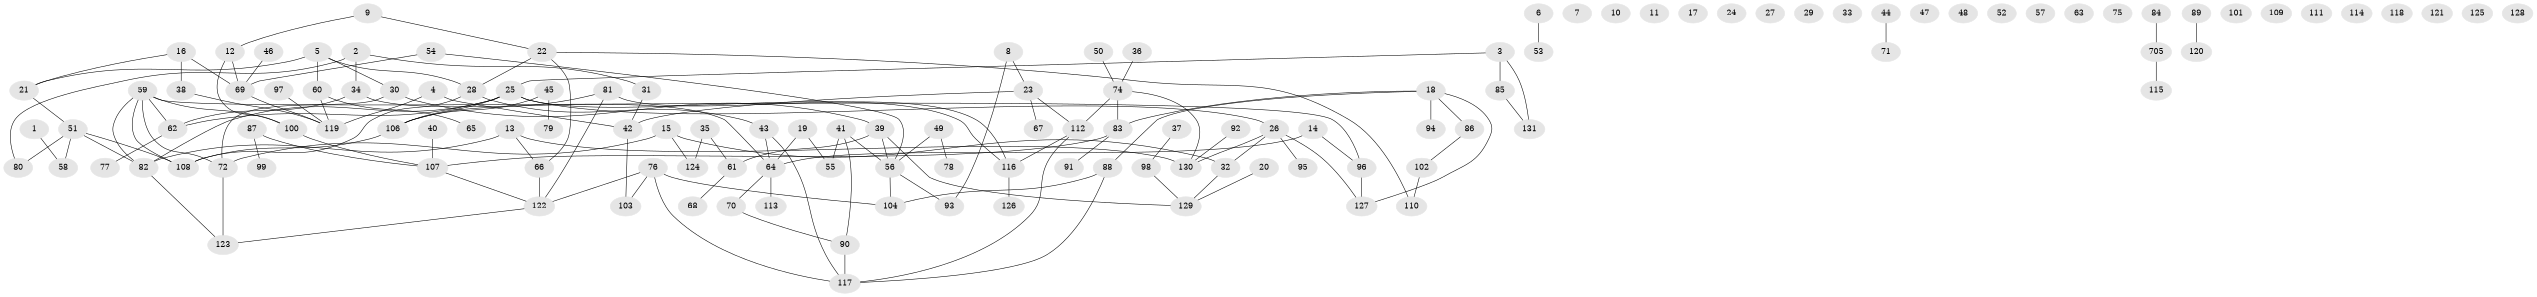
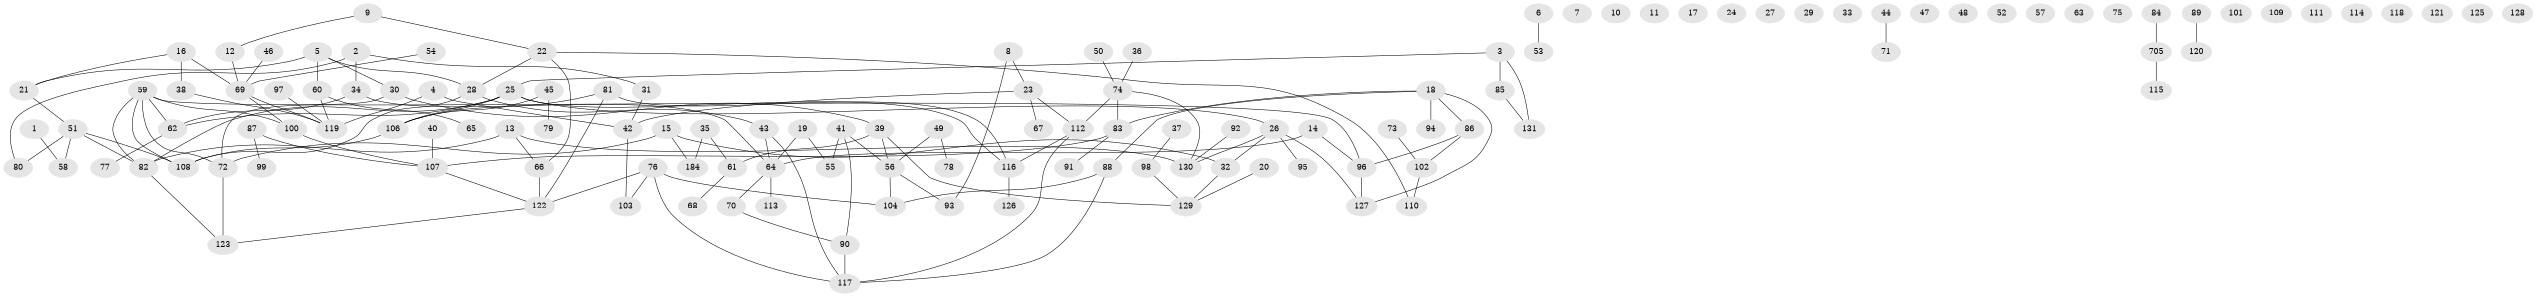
edge "54" -- "56": removed
edge "12" -- "100": now "69" -- "100"
node "73": added
edge "86" -- "96": added
node "124": label "124" -> "184"
